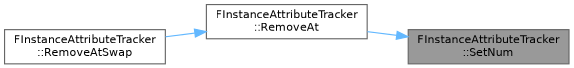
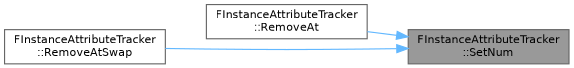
edge "FInstanceAttributeTracker ::RemoveAtSwap" -> "FInstanceAttributeTracker ::RemoveAt": now "FInstanceAttributeTracker ::RemoveAtSwap" -> "FInstanceAttributeTracker ::SetNum"
